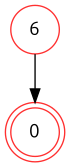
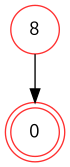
node "6": label "6" -> "8"
